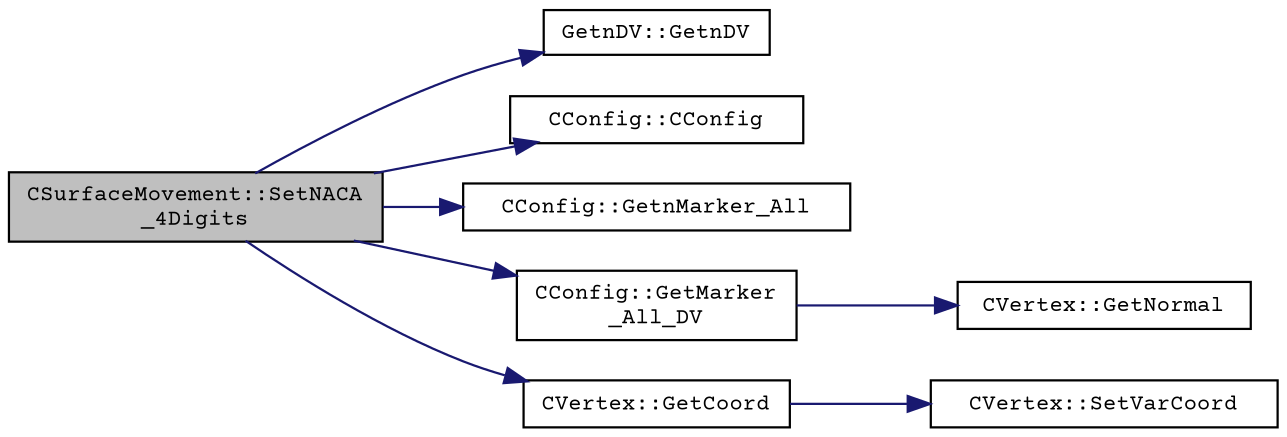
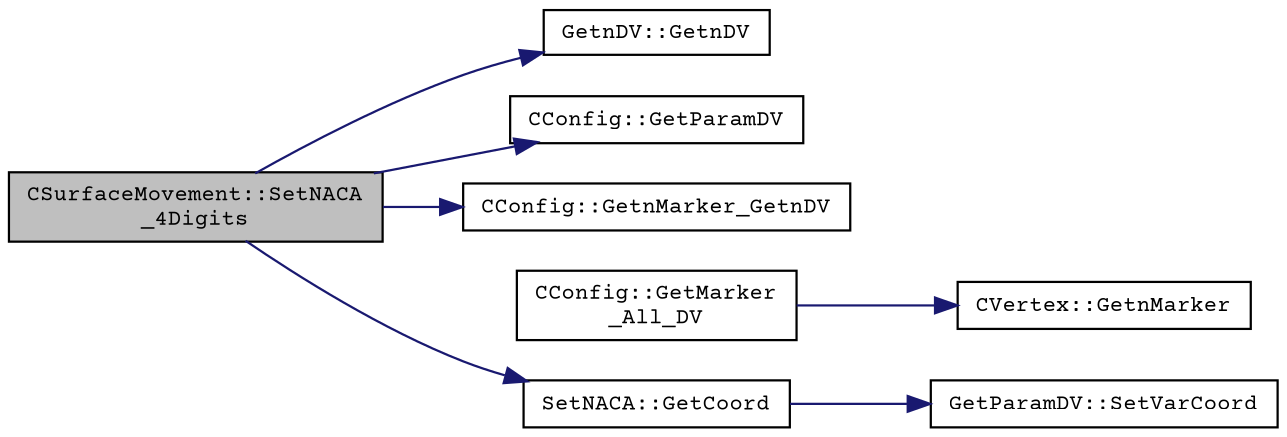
node "CConfig::CConfig": label "CConfig::CConfig" -> "CConfig::GetParamDV"
node "CConfig::GetnMarker_All": label "CConfig::GetnMarker_All" -> "CConfig::GetnMarker_GetnDV"
edge "CSurfaceMovement::SetNACA _4Digits" -> "CConfig::GetMarker _All_DV": removed
node "CVertex::GetNormal": label "CVertex::GetNormal" -> "CVertex::GetnMarker"
node "CVertex::GetCoord": label "CVertex::GetCoord" -> "SetNACA::GetCoord"
node "CVertex::SetVarCoord": label "CVertex::SetVarCoord" -> "GetParamDV::SetVarCoord"
